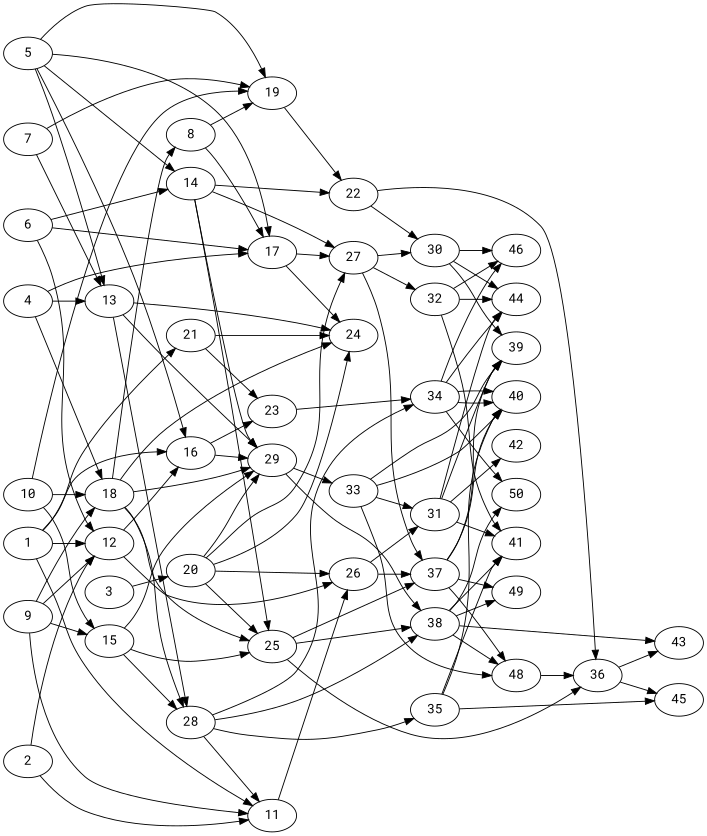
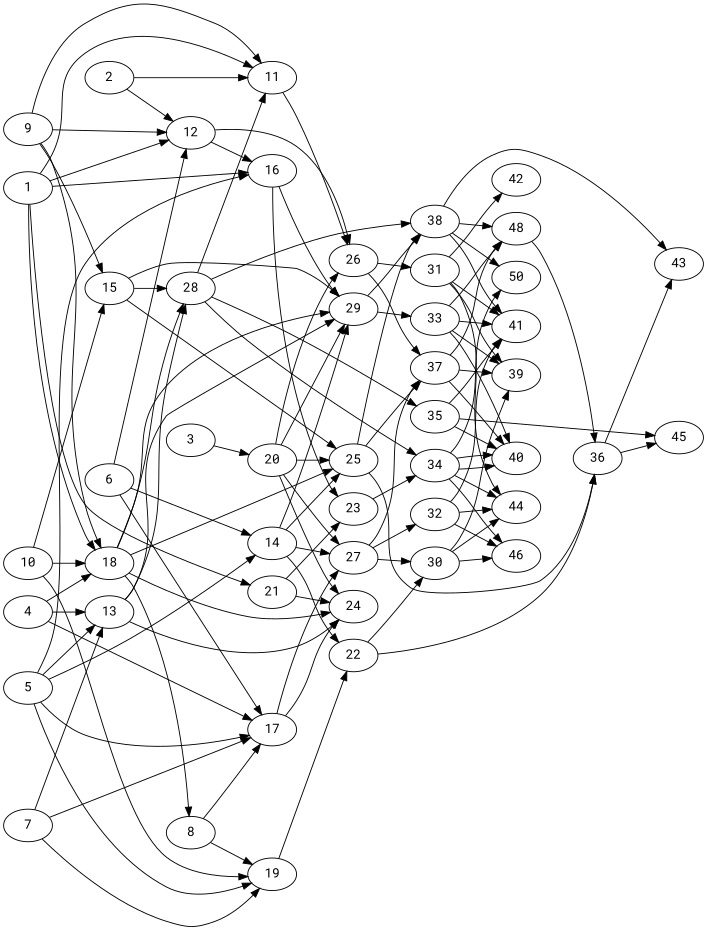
edge "1" -> "18": added
edge "33" -> "31": now "33" -> "41"
node "49": removed
edge "7" -> "17": added
